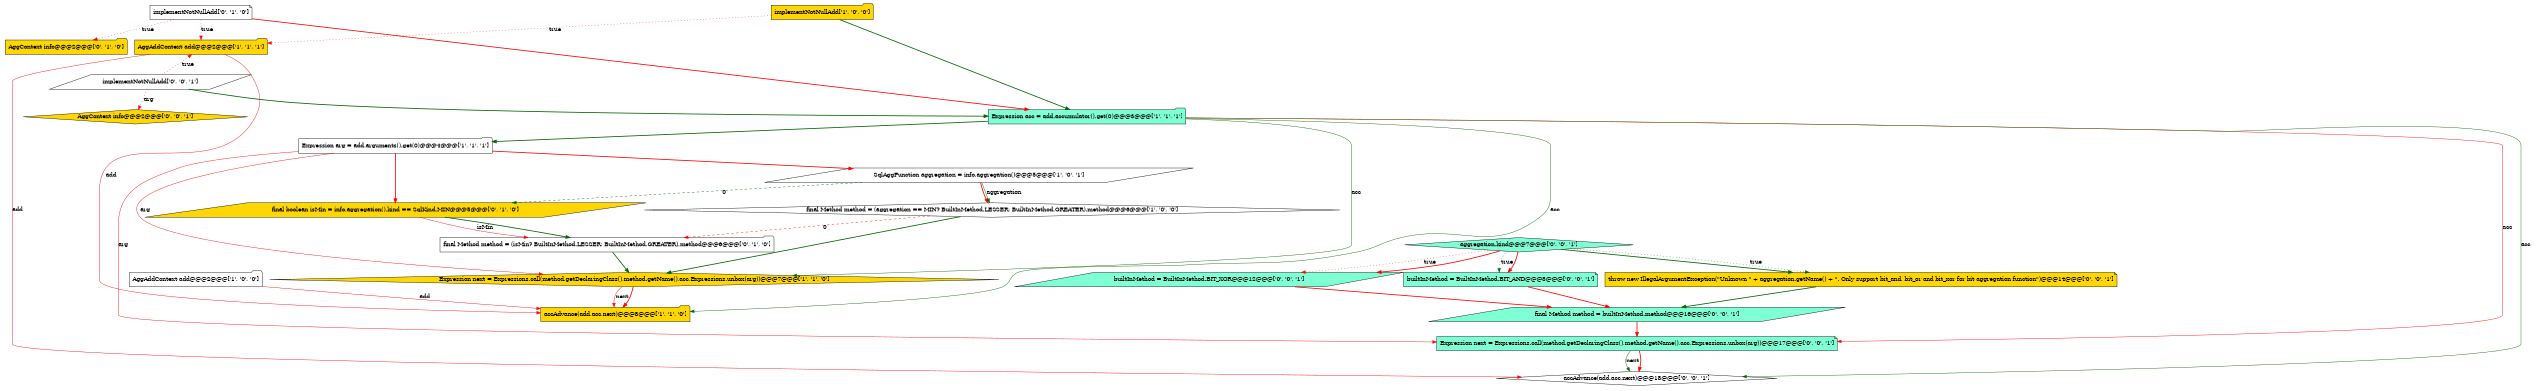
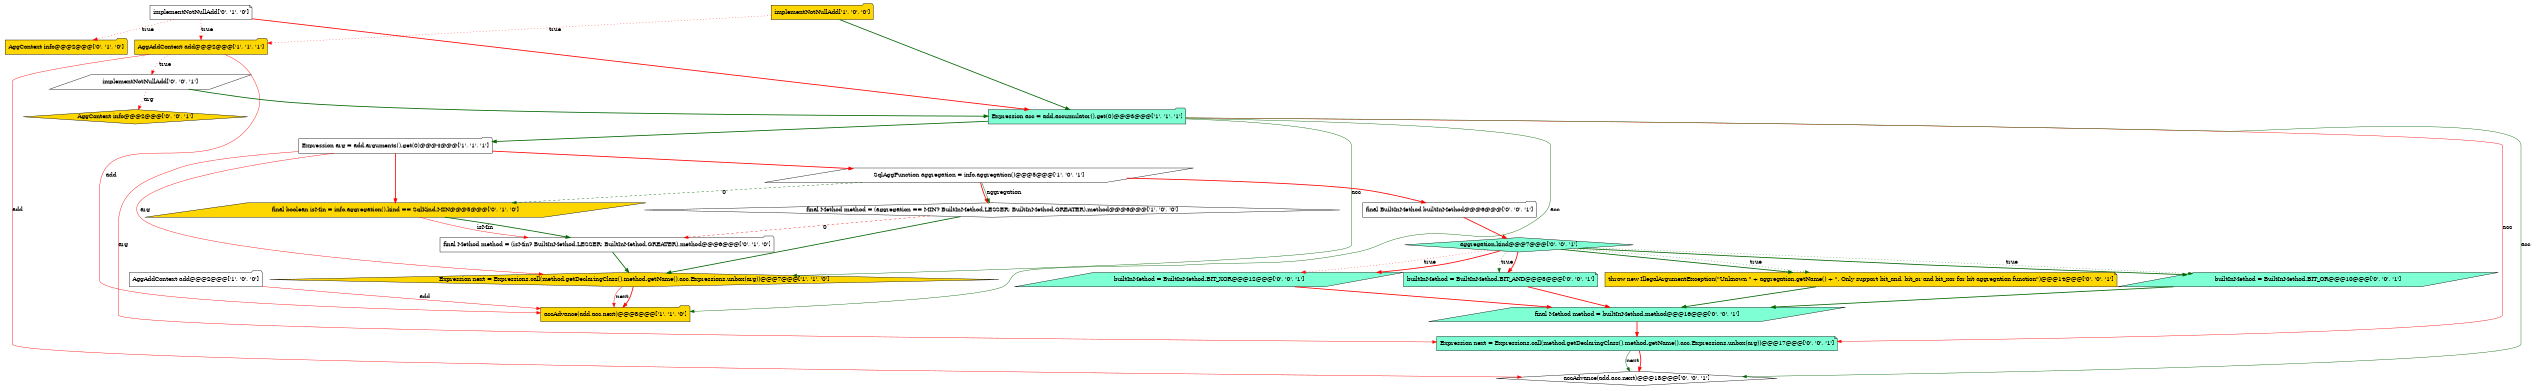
edge "implementNotNullAdd['0', '0', '1']" -> "AggAddContext add@@@2@@@['1', '1', '1']": reversed
node "final BuiltInMethod builtInMethod@@@6@@@['0', '0', '1']": added
node "builtInMethod = BuiltInMethod.BIT_OR@@@10@@@['0', '0', '1']": added
